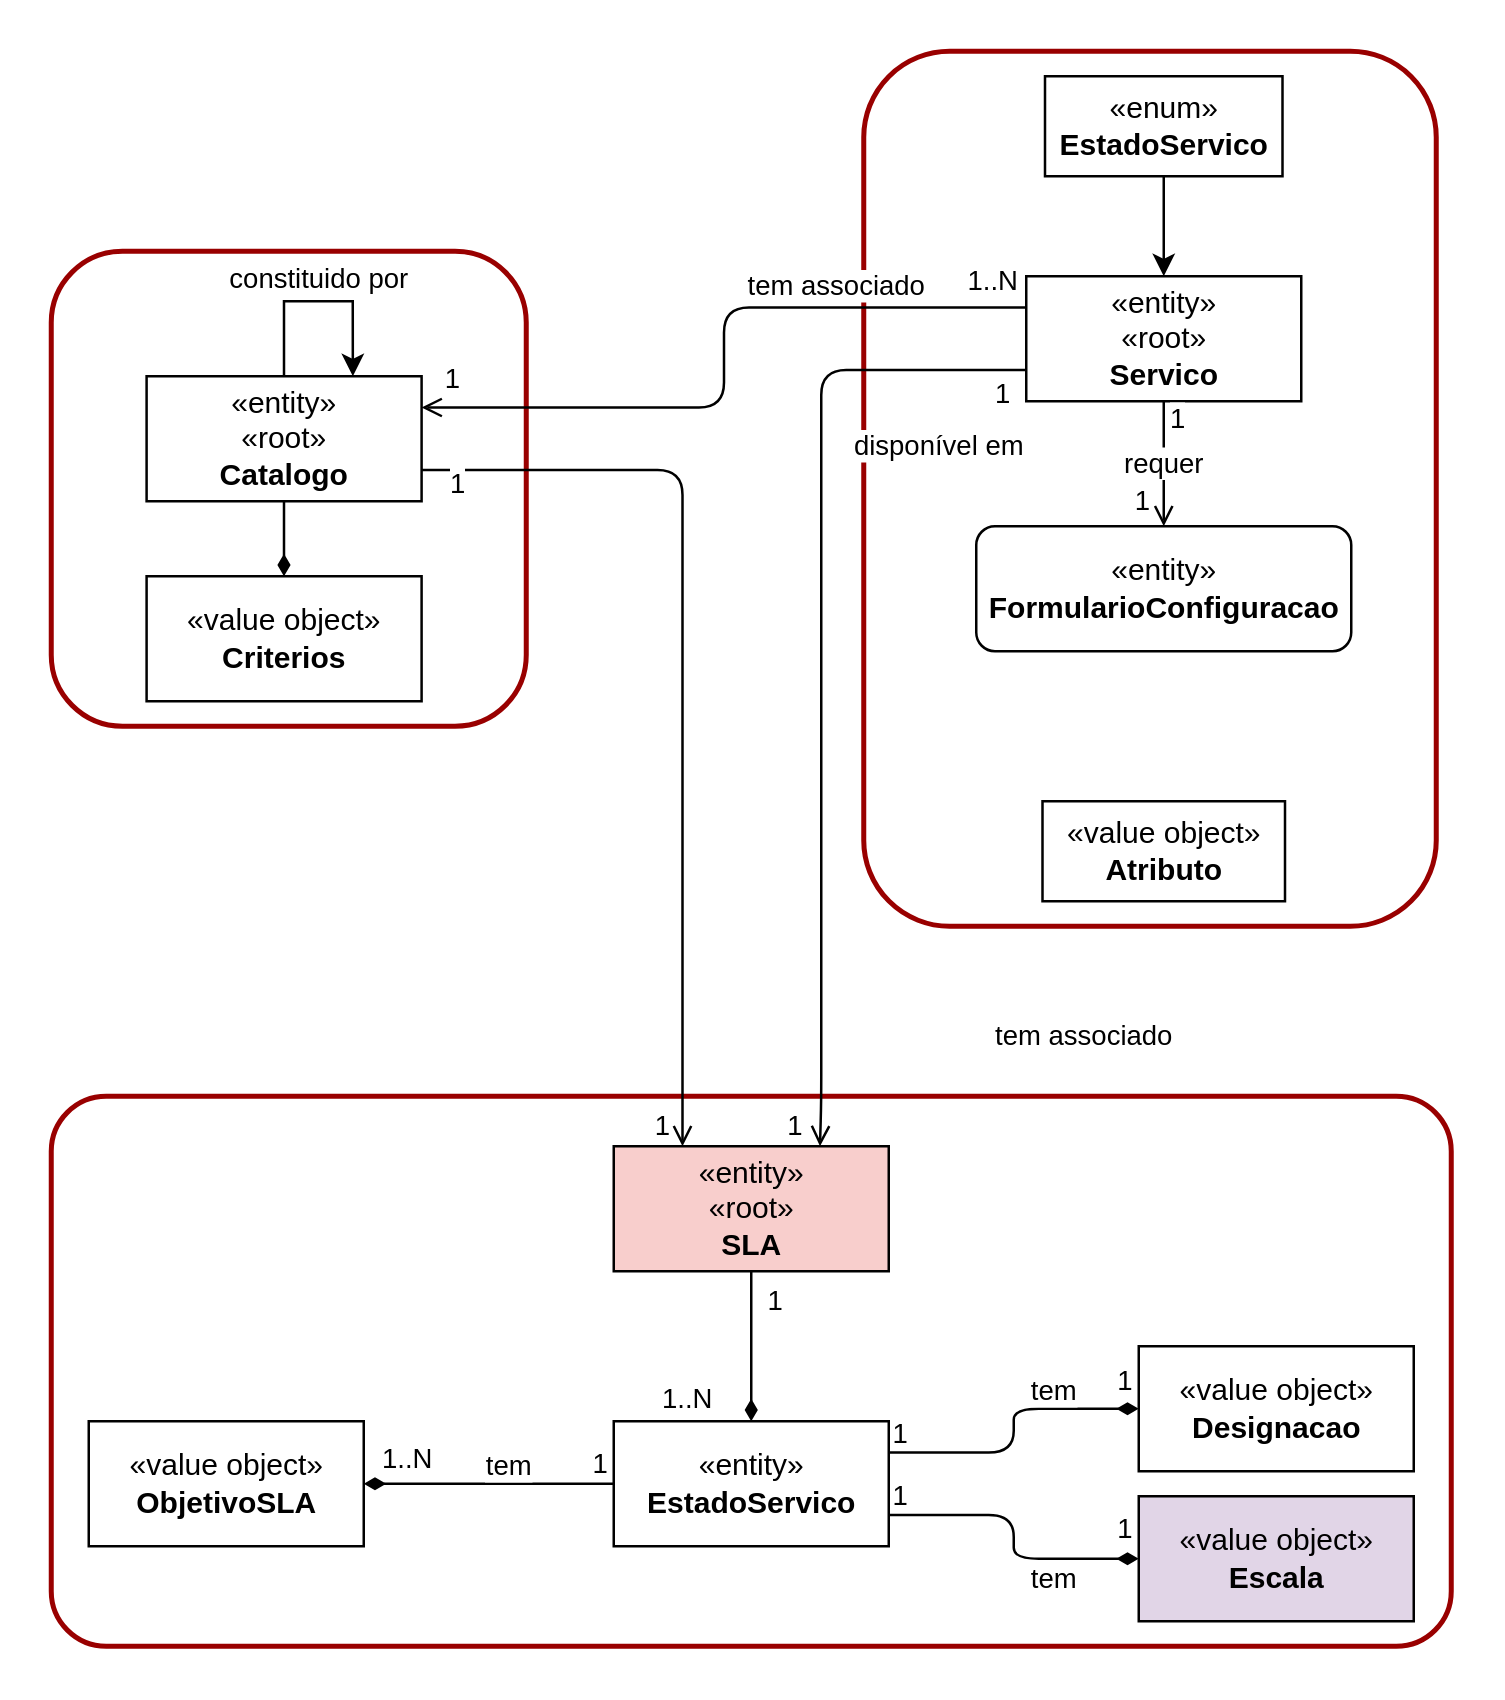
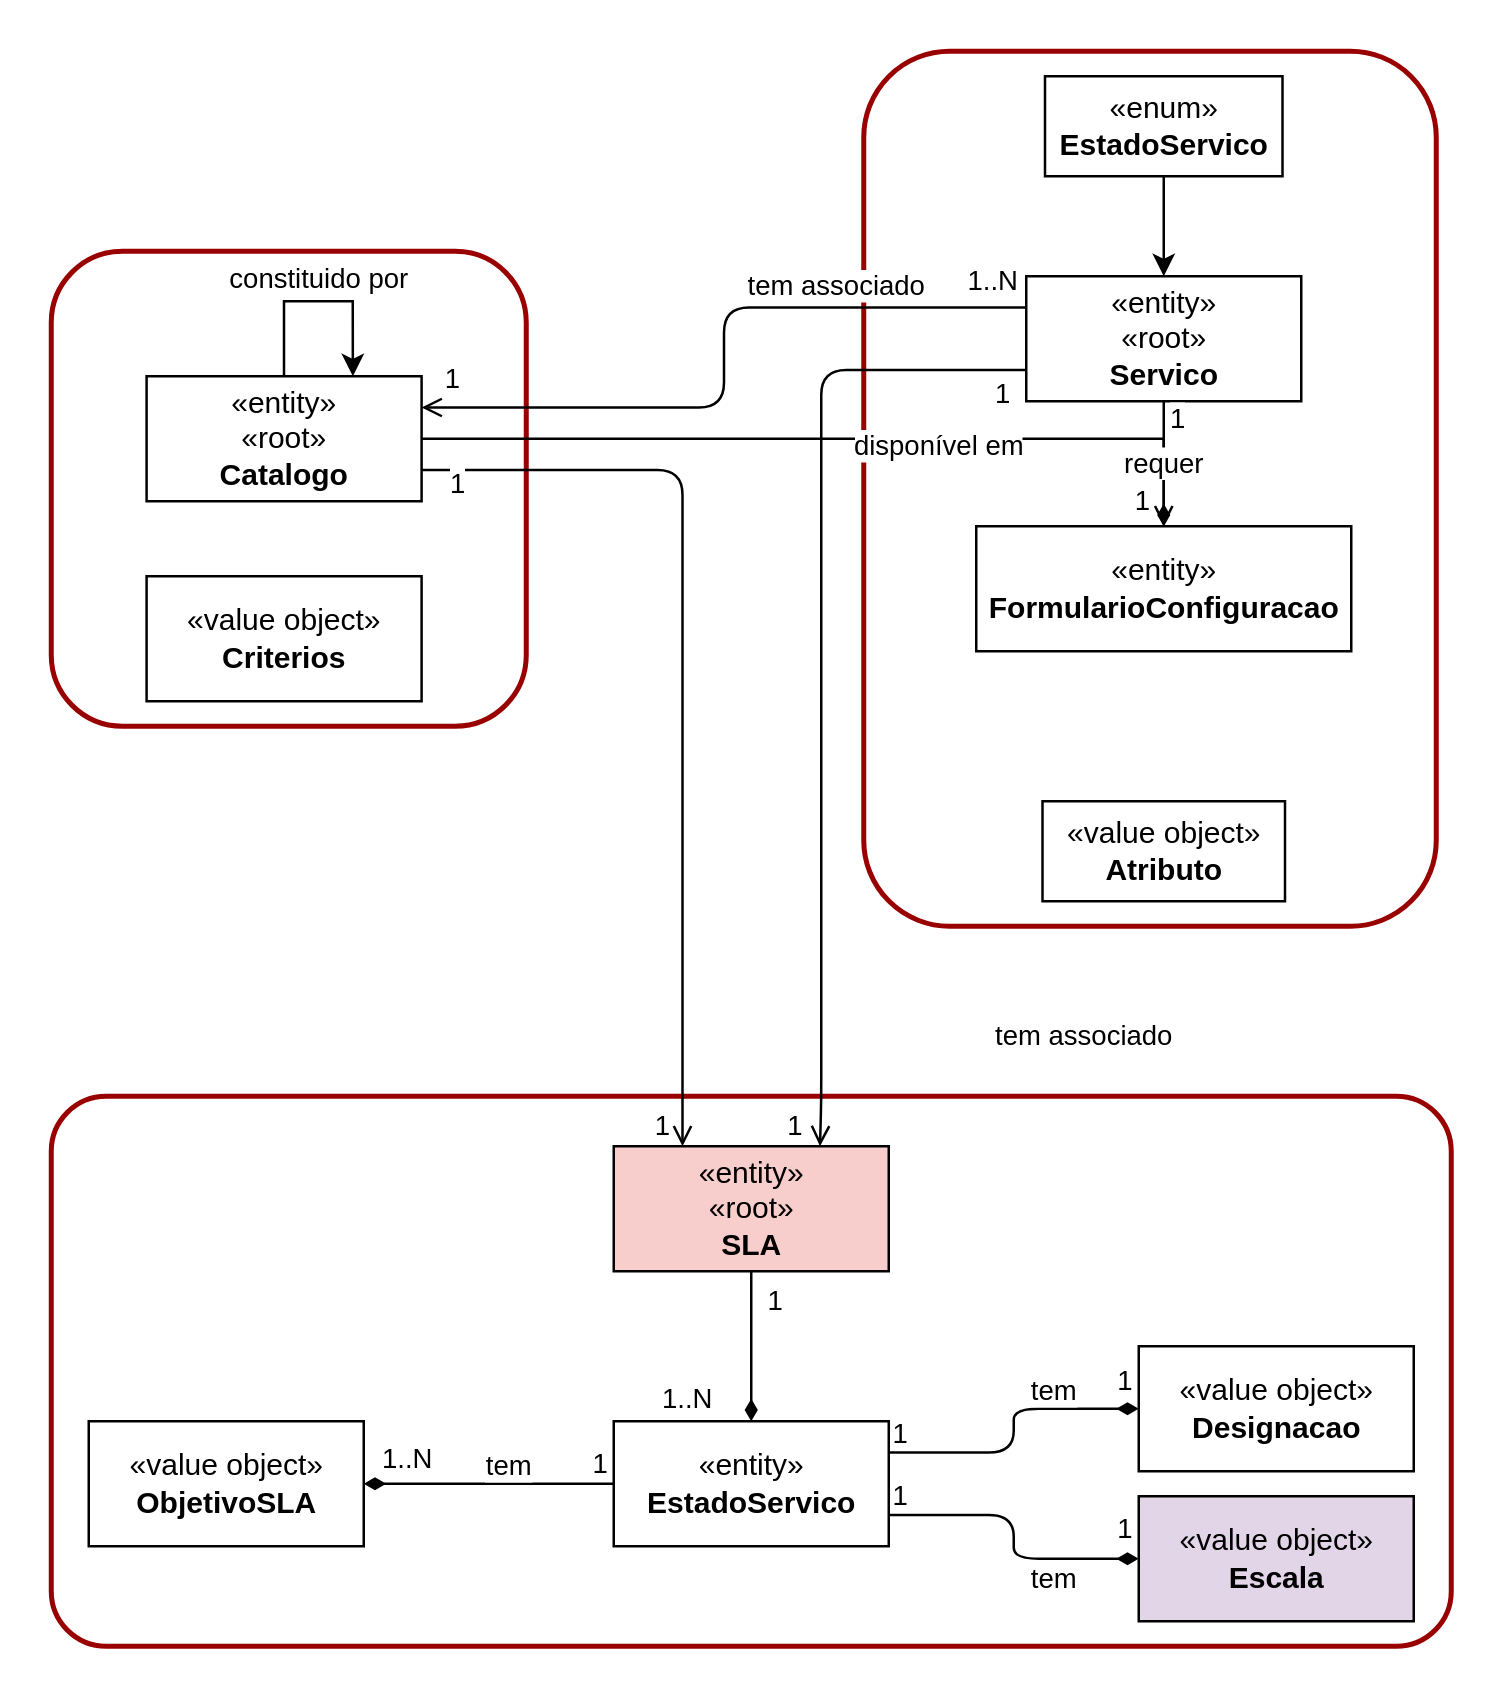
edge "«entity» «root» Catalogo" -> "«value object» Criterios": now "«entity» «root» Catalogo" -> "«entity» FormularioConfiguracao"
node "«entity» FormularioConfiguracao": shape rounded rectangle -> rectangle
